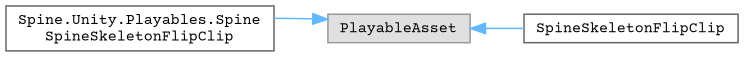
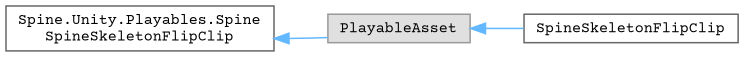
edge "Spine.Unity.Playables.Spine SpineSkeletonFlipClip" -> "PlayableAsset": reversed
